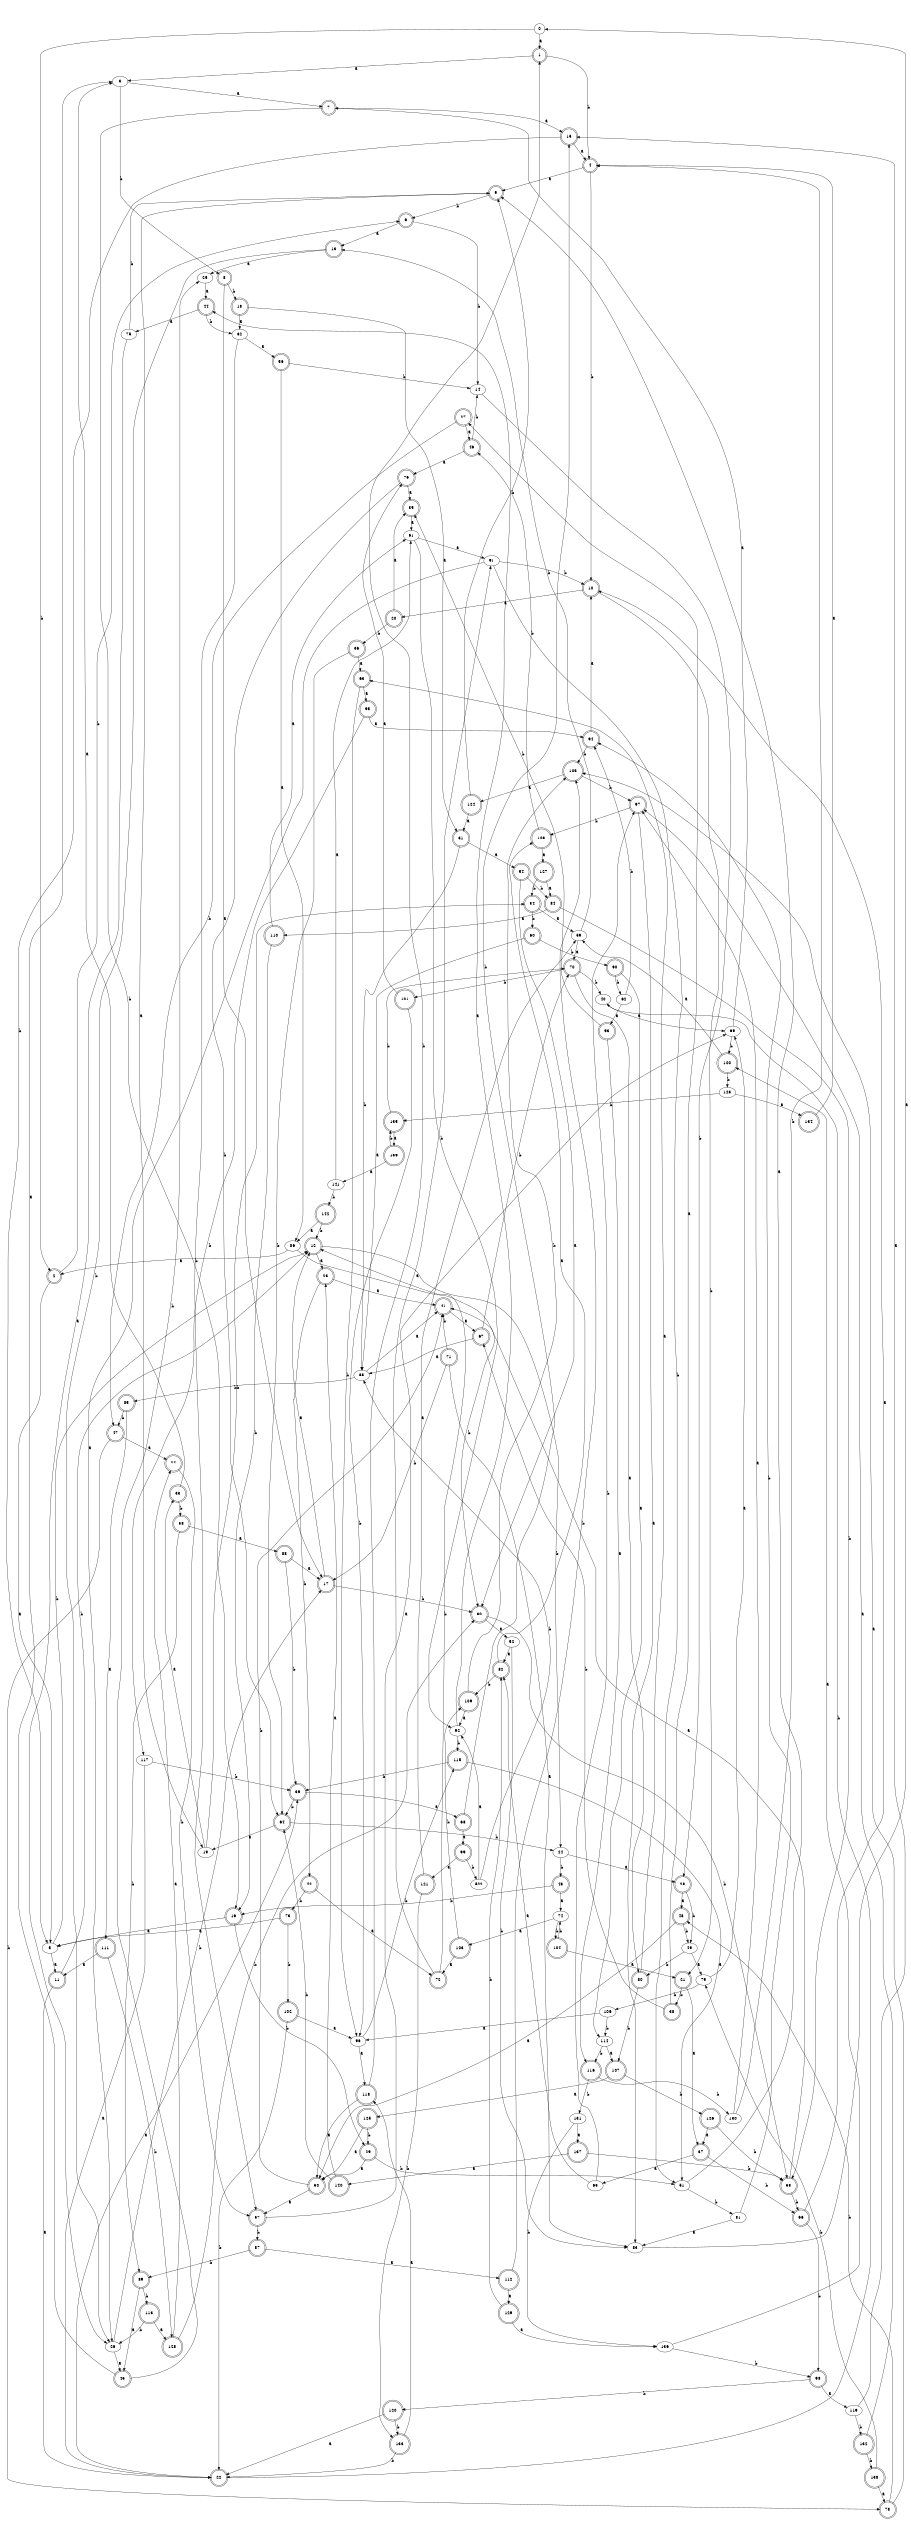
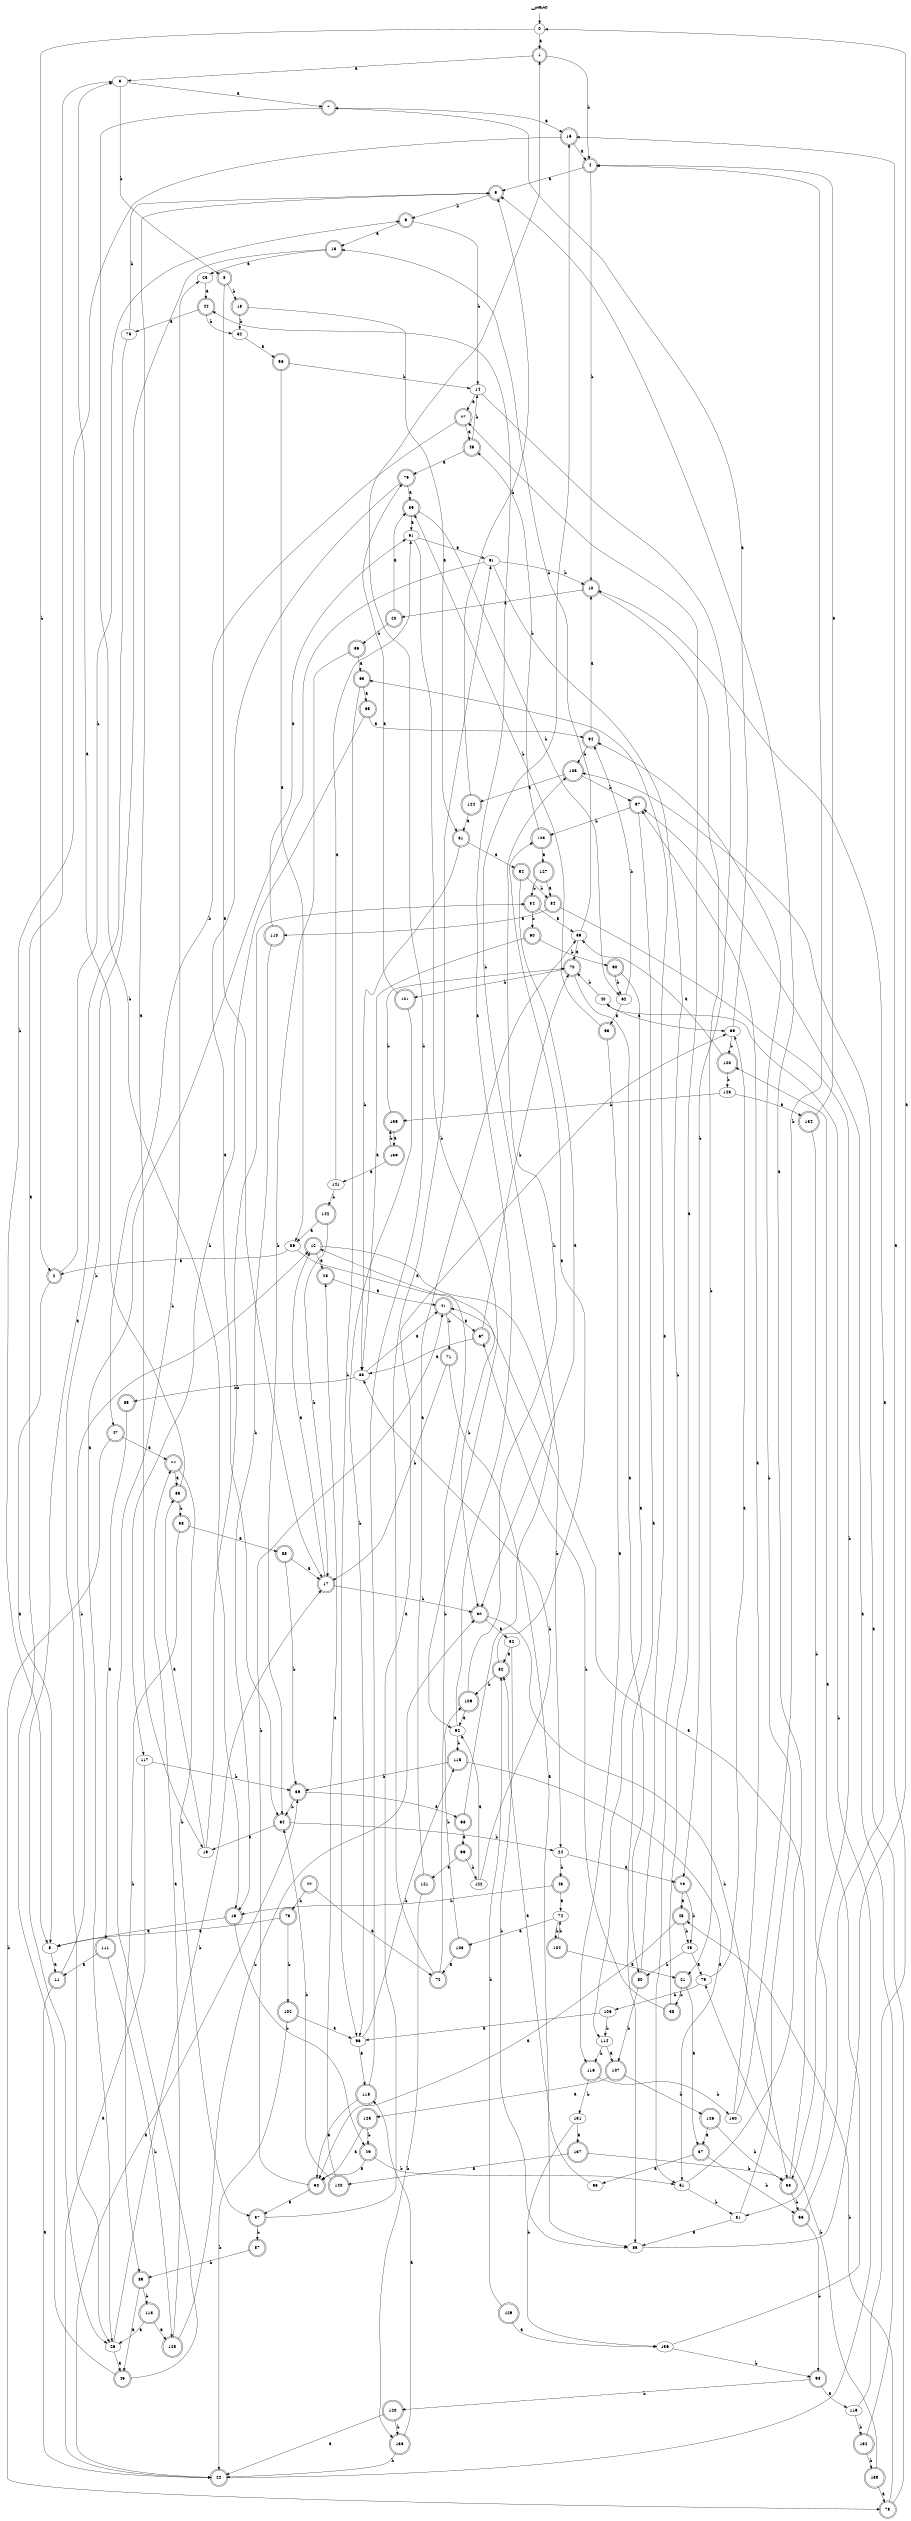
node "__start0": added
edge "18" -> "32": label "a" -> "b"
edge "14" -> "27": added, label "a"
edge "35" -> "62": added, label "b"
edge "70" -> "40": reversed
edge "76" -> "64": label "b" -> "a"
edge "142" -> "12": now "142" -> "17"
edge "32" -> "57": removed, label "b"
edge "71" -> "41": reversed
edge "85" -> "47": removed, label "b"
edge "77" -> "33": added, label "a"
edge "65" -> "97": removed, label "b"
edge "5" -> "12": removed, label "b"
edge "23" -> "42": removed, label "b"
edge "134" -> "81": added, label "b"
node "522": label "522" -> "122"
node "112": removed
edge "113" -> "26": label "b" -> "a"
